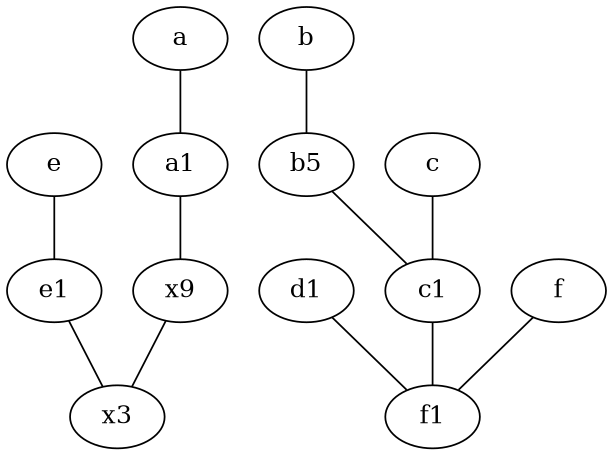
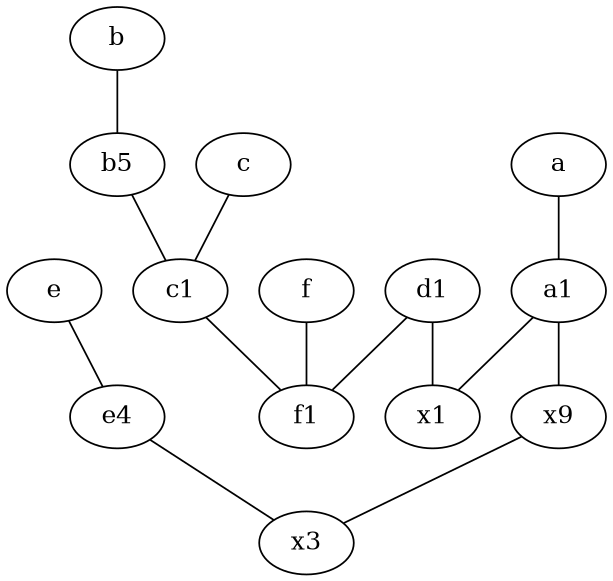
node "e1": label "e1" -> "e4"
node "x1": added
